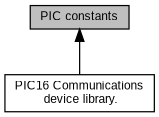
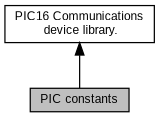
edge "PIC16 Communications device library." -> "PIC constants": reversed
